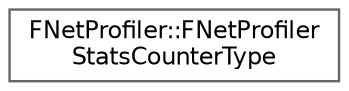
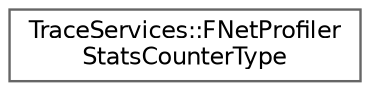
node "FNetProfiler::FNetProfiler StatsCounterType": label "FNetProfiler::FNetProfiler StatsCounterType" -> "TraceServices::FNetProfiler StatsCounterType"
